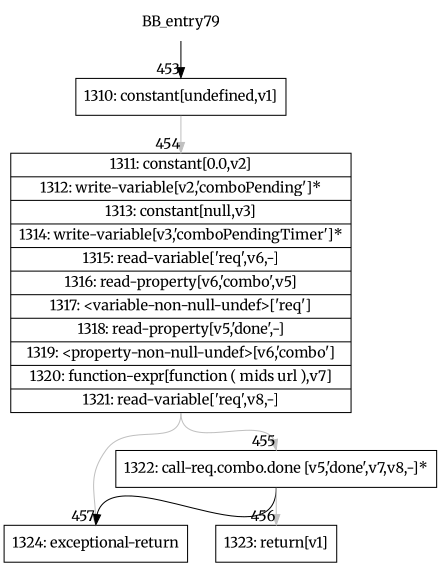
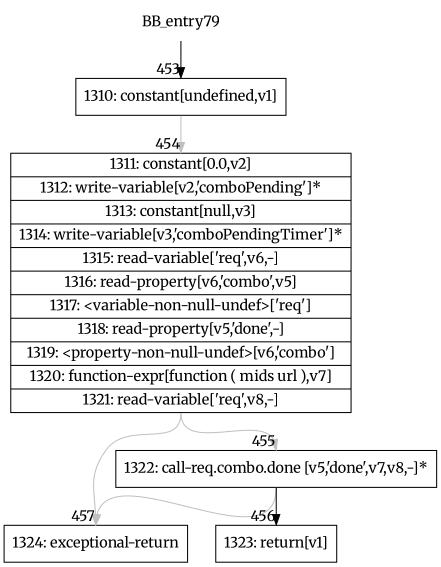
edge "1322: call-req.combo.done [v5,'done',v7,v8,-]*" -> "1324: exceptional-return": color black -> gray
edge "1322: call-req.combo.done [v5,'done',v7,v8,-]*" -> "1323: return[v1]": color gray -> black
